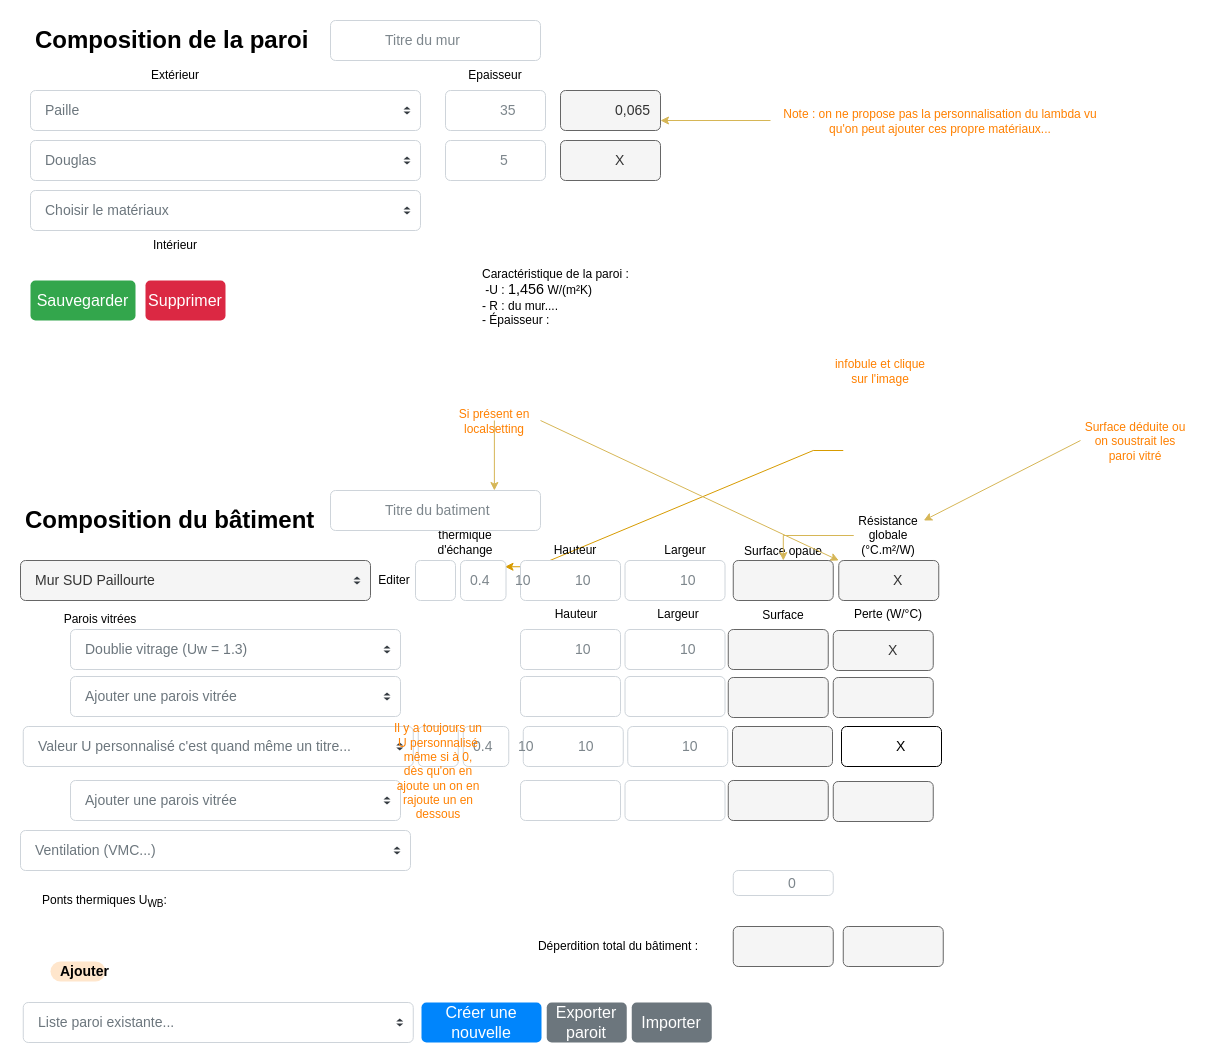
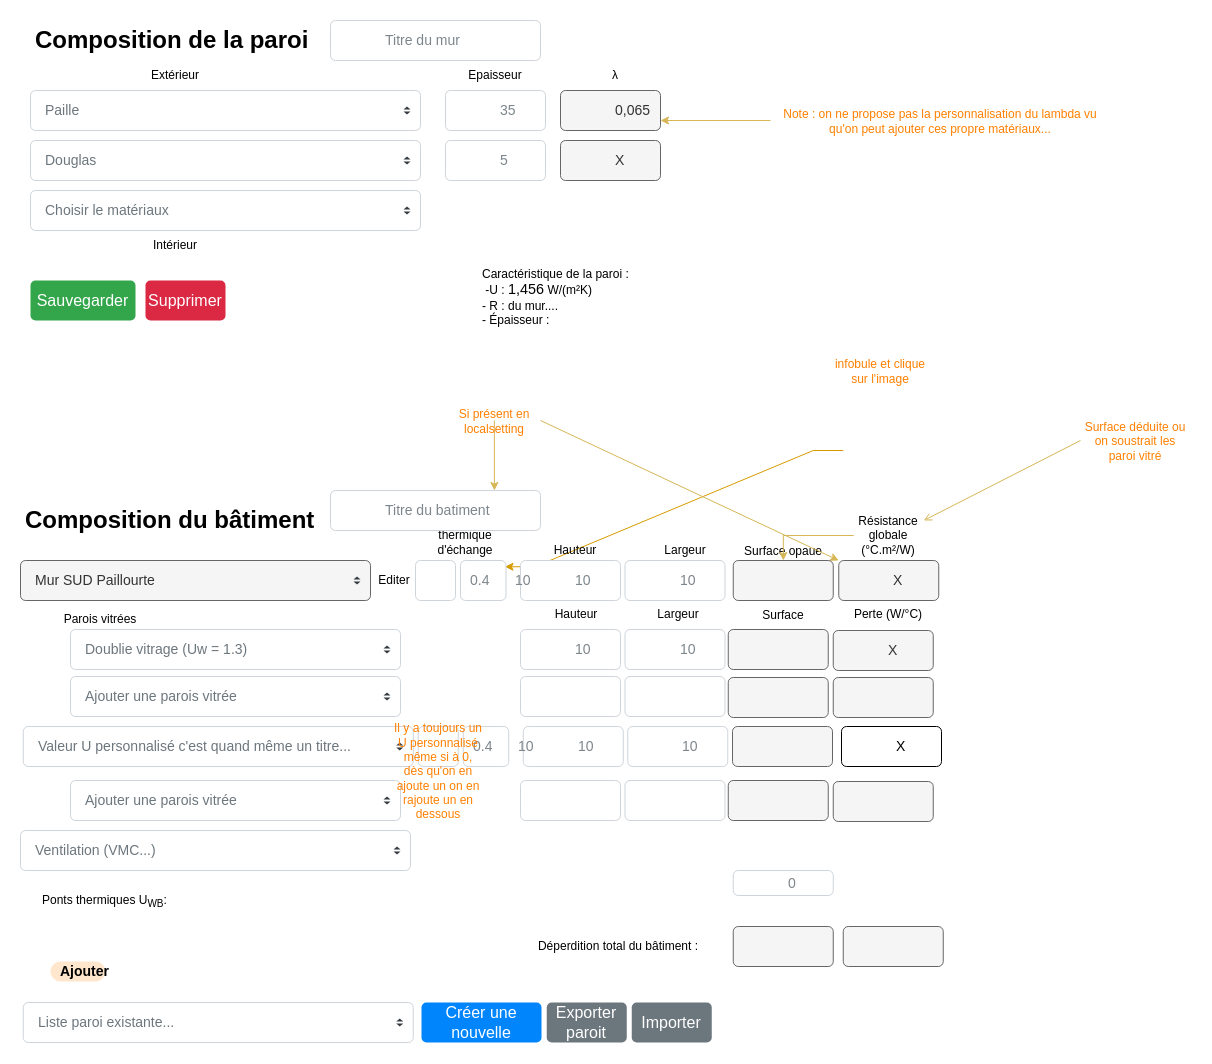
node "λ": added
edge "Surface déduite ou on soustrait les paroi vitré" -> "Résistance globale (°C.m²/W)": arrowhead classic -> open
